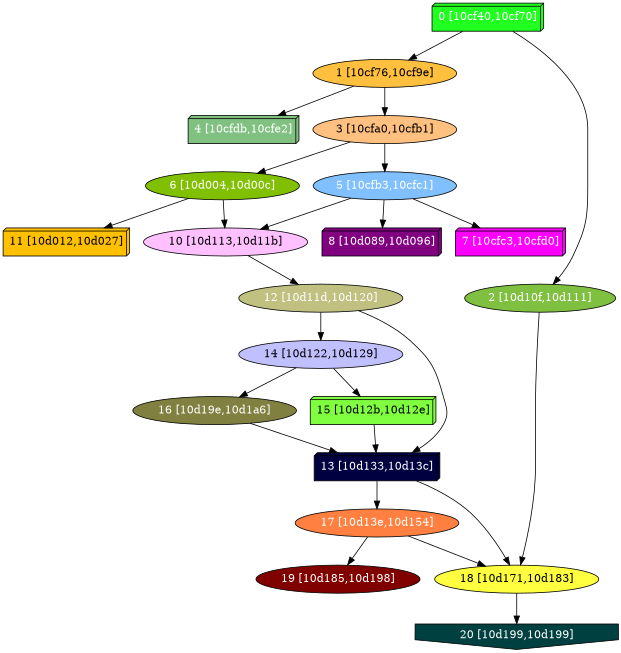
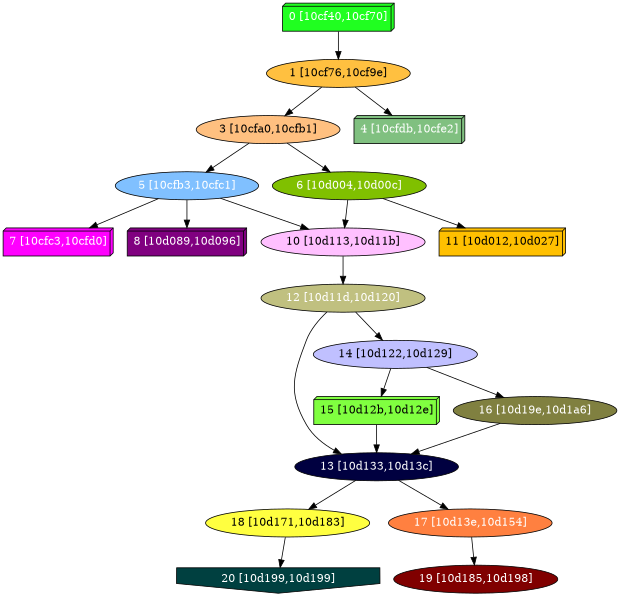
node "2 [10d10f,10d111]": removed
node "13 [10d133,10d13c]": shape box3d -> ellipse
edge "17 [10d13e,10d154]" -> "18 [10d171,10d183]": removed
